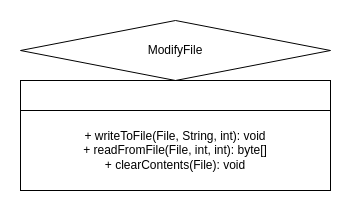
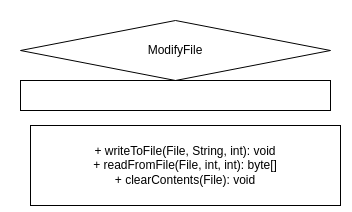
node "+ writeToFile(File, String, int): void + readFromFile(File, int, int): byte[] + clearContents(File): void": moved (176, 151) -> (186, 166)
